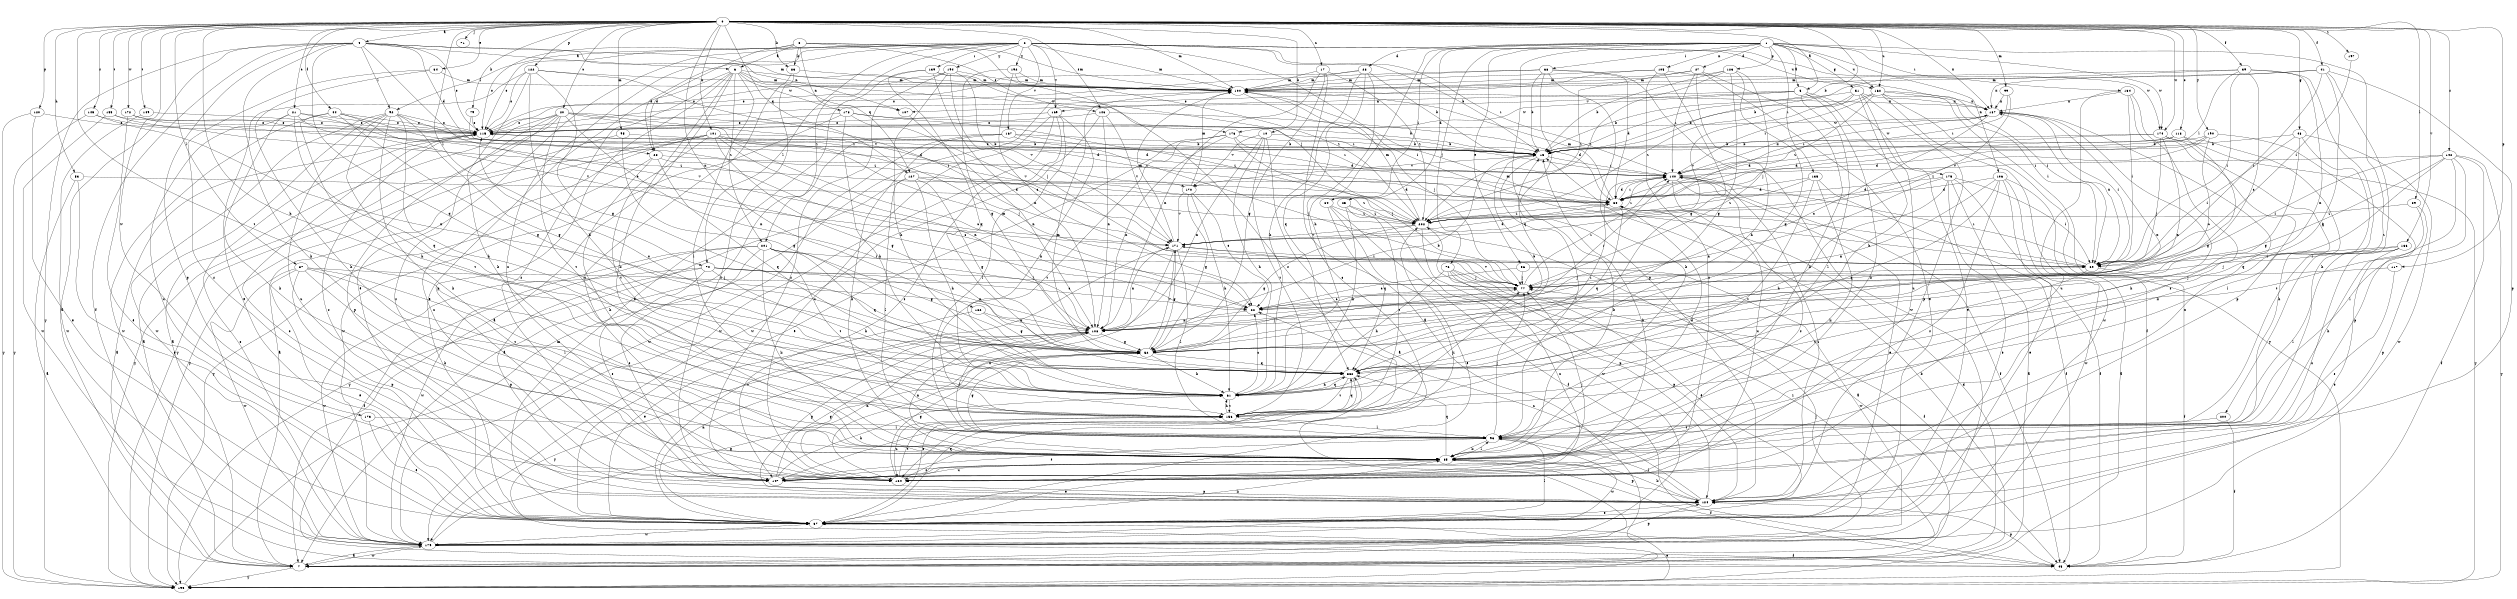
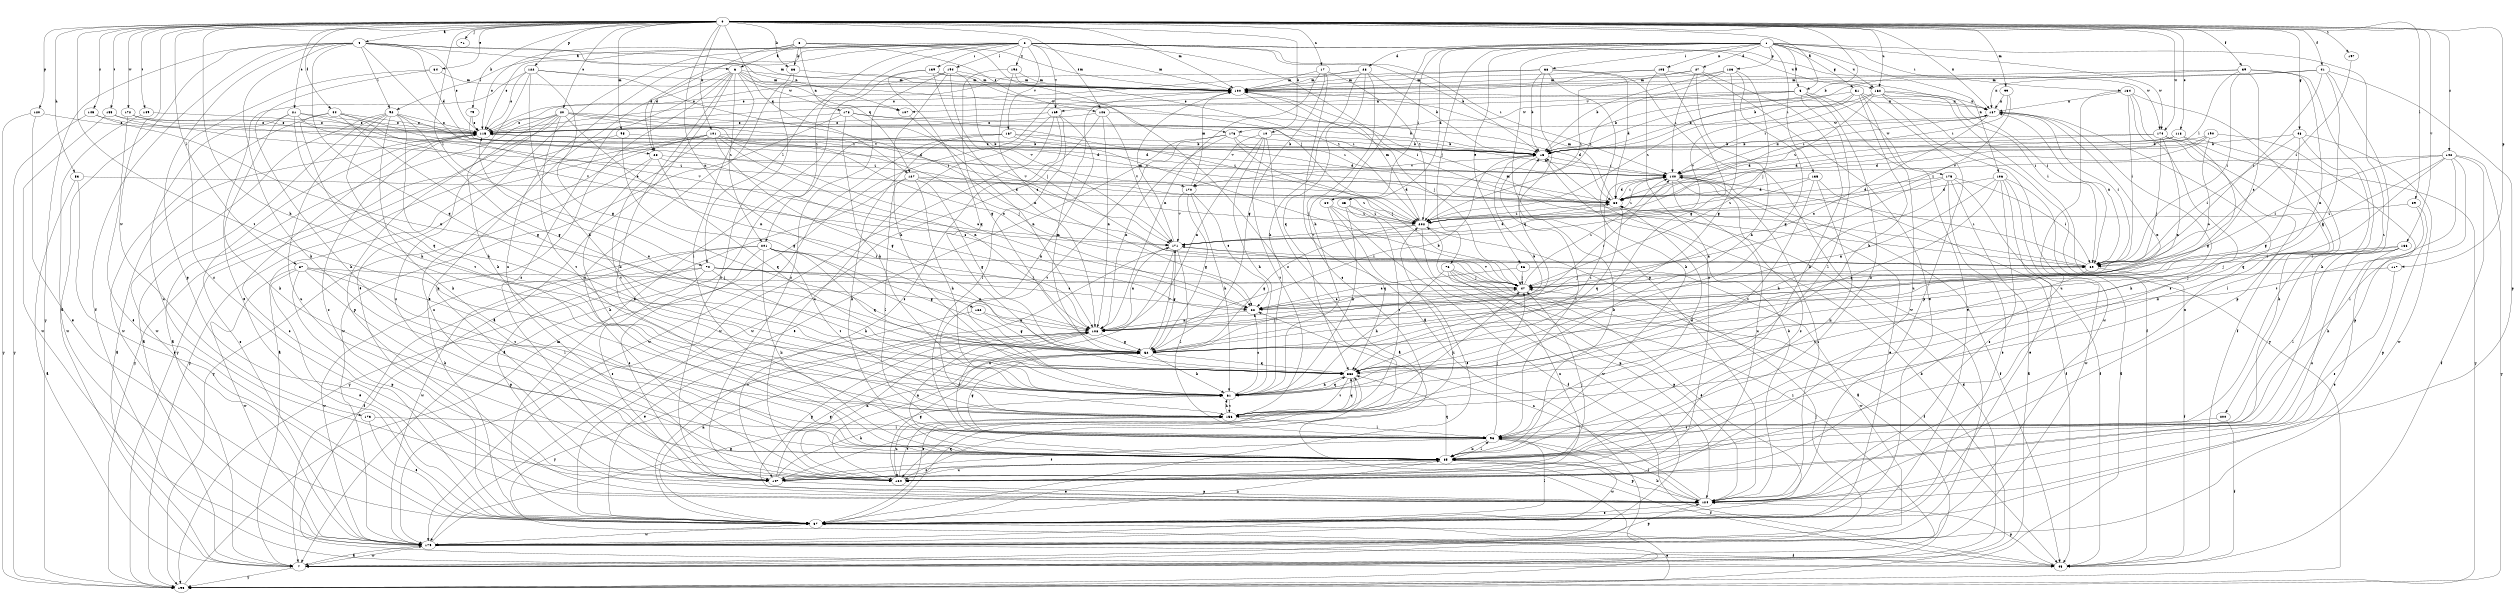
edge "0" -> "190": removed, label "y"
edge "2" -> "194": label "y" -> "l"
edge "20" -> "22": label "m" -> "c"
node "77": label "77" -> "47"
edge "134" -> "45": added, label "f"
edge "147" -> "15": now "124" -> "15"
edge "106" -> "147": now "106" -> "124"
